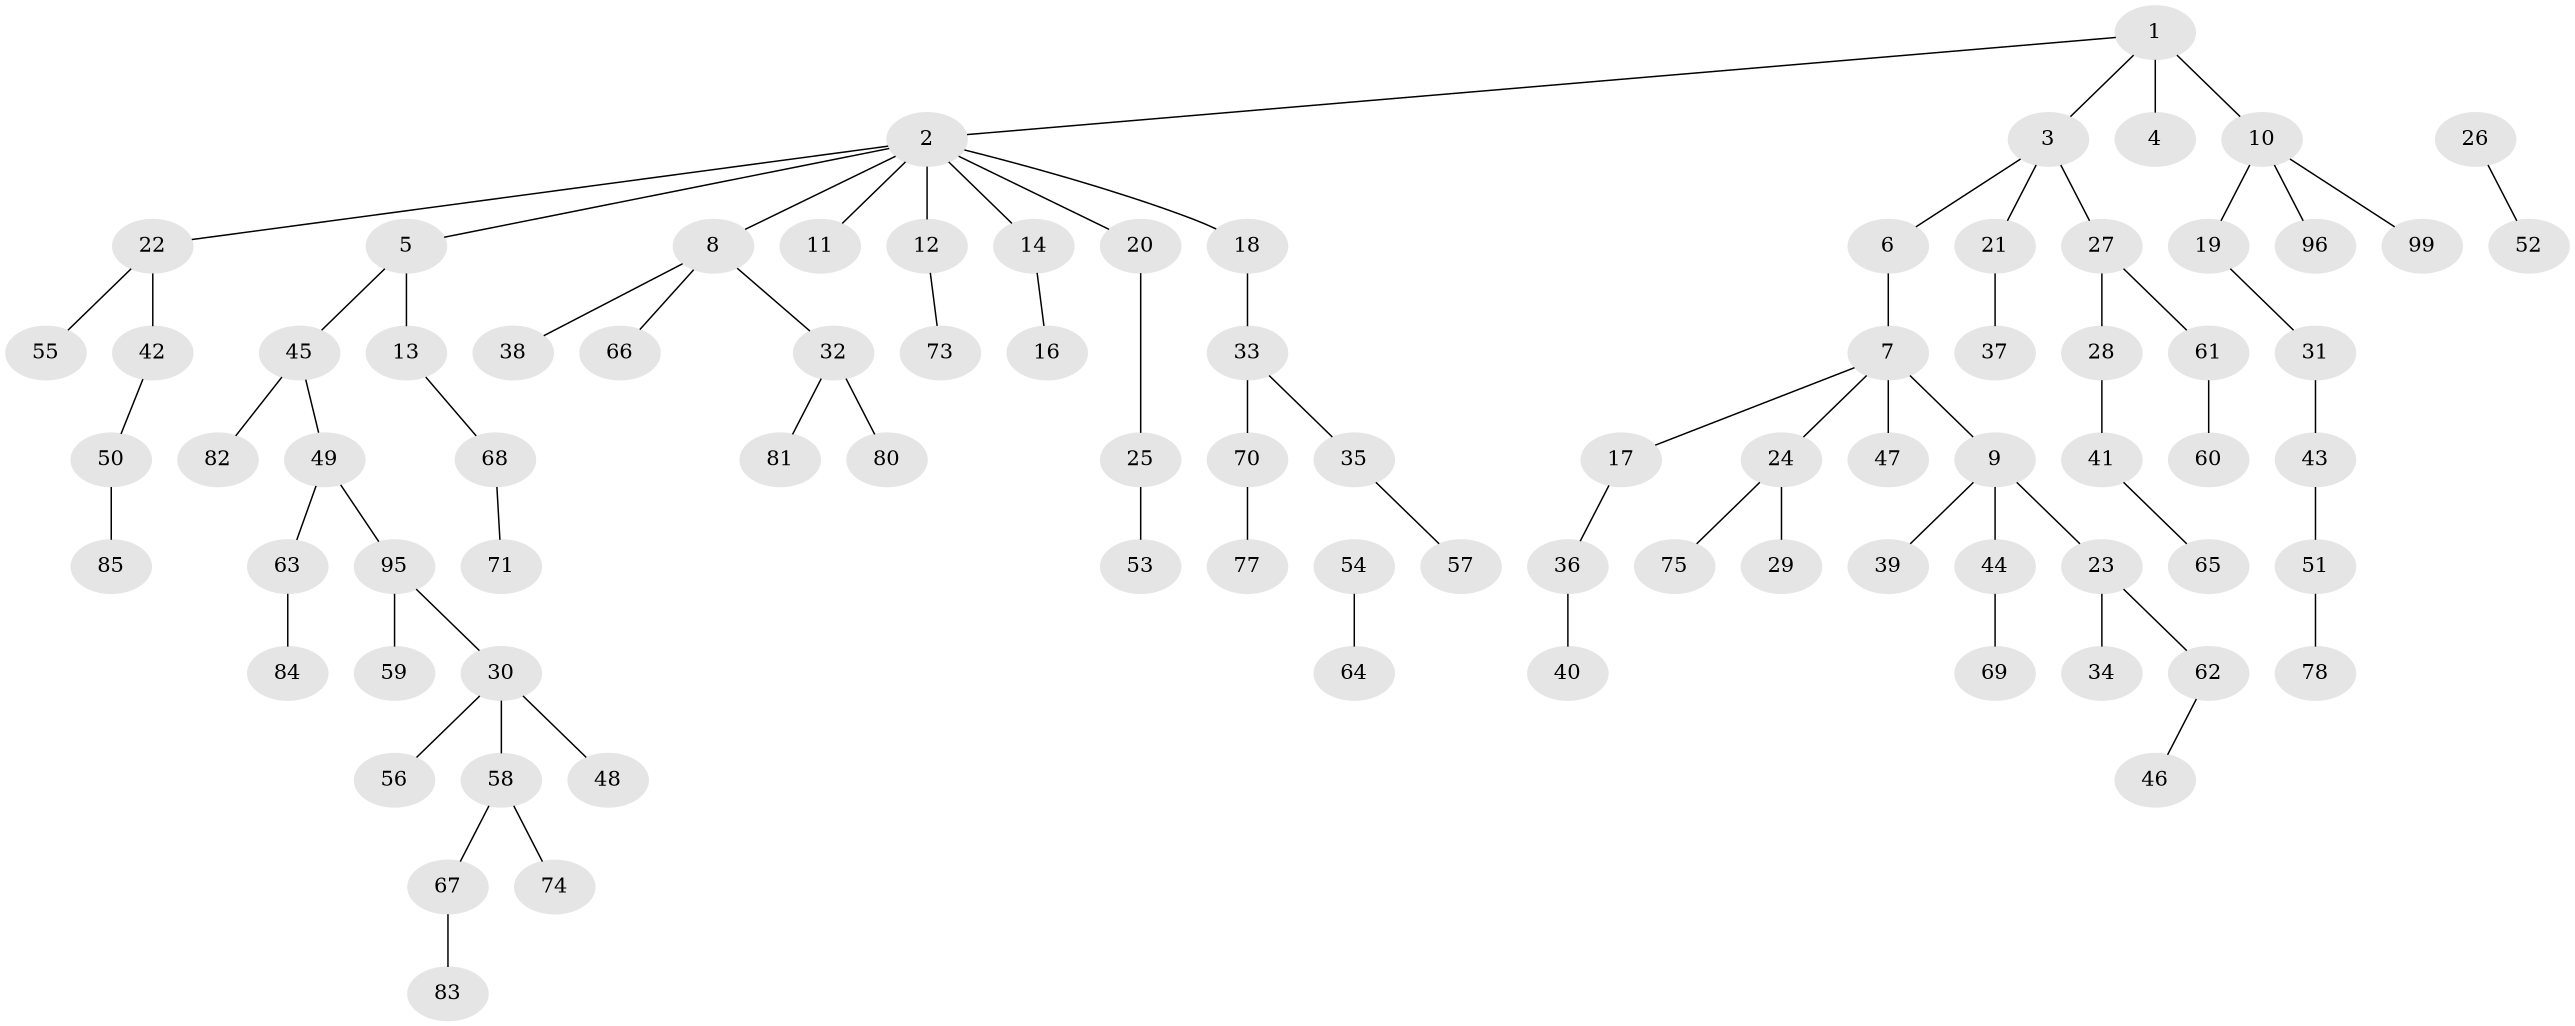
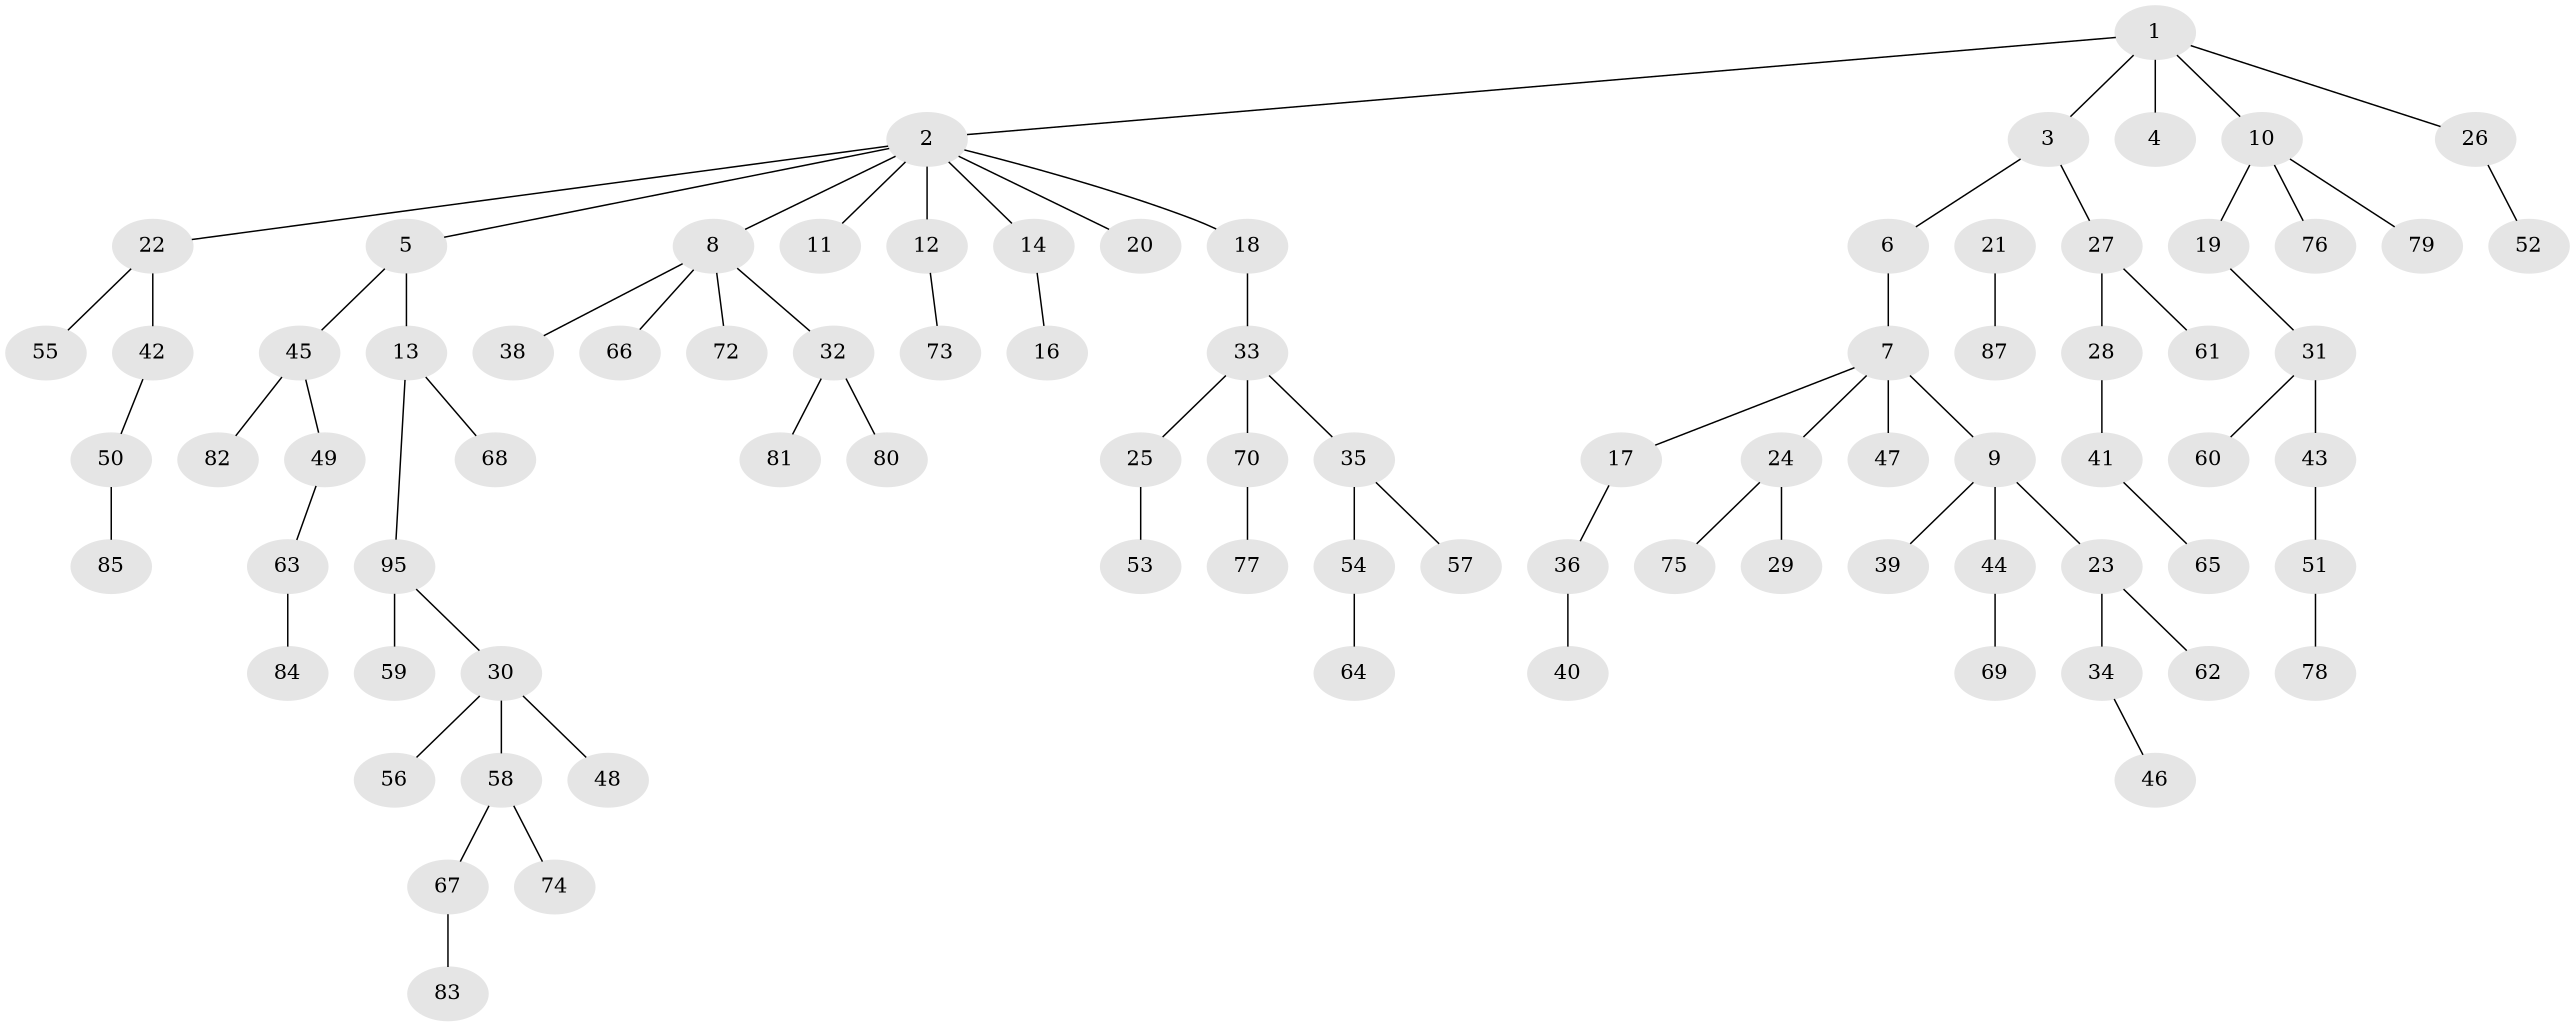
edge "1" -- "26": added
edge "3" -- "21": removed
node "96": label "96" -> "76"
node "99": label "99" -> "79"
node "72": added
edge "20" -- "25": now "33" -- "25"
node "37": label "37" -> "87"
edge "61" -- "60": now "31" -- "60"
edge "49" -- "95": now "13" -- "95"
edge "35" -- "54": added
node "71": removed
edge "62" -- "46": now "34" -- "46"
